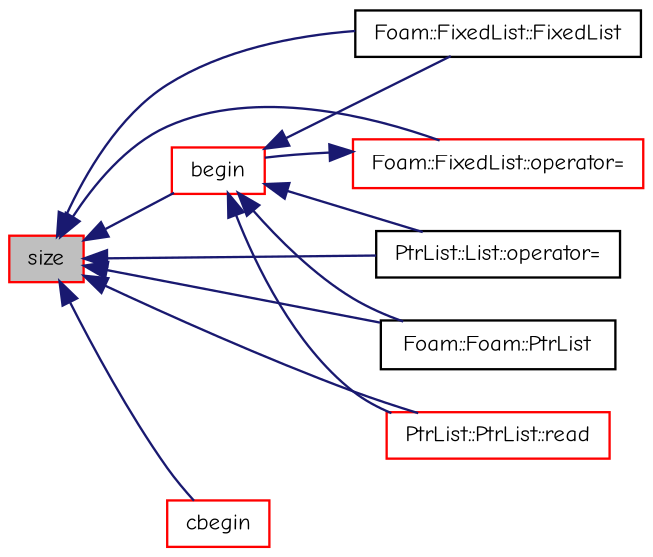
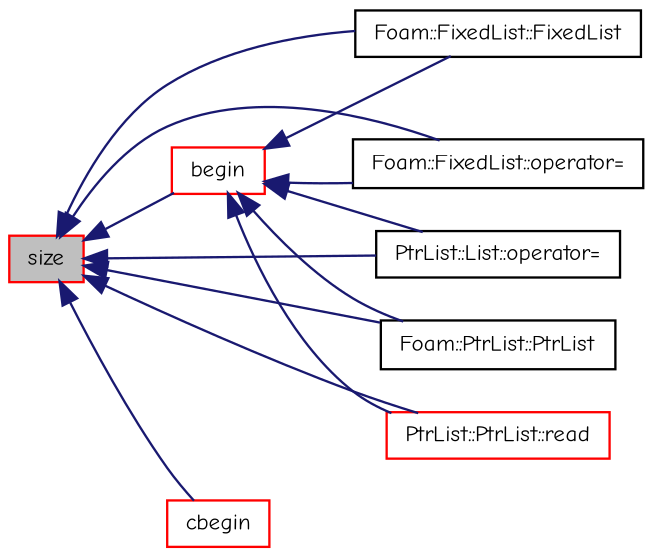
edge "begin" -> "Foam::FixedList::operator=": reversed
node "Foam::FixedList::operator=": color red -> black
node "Foam::Foam::PtrList": label "Foam::Foam::PtrList" -> "Foam::PtrList::PtrList"
